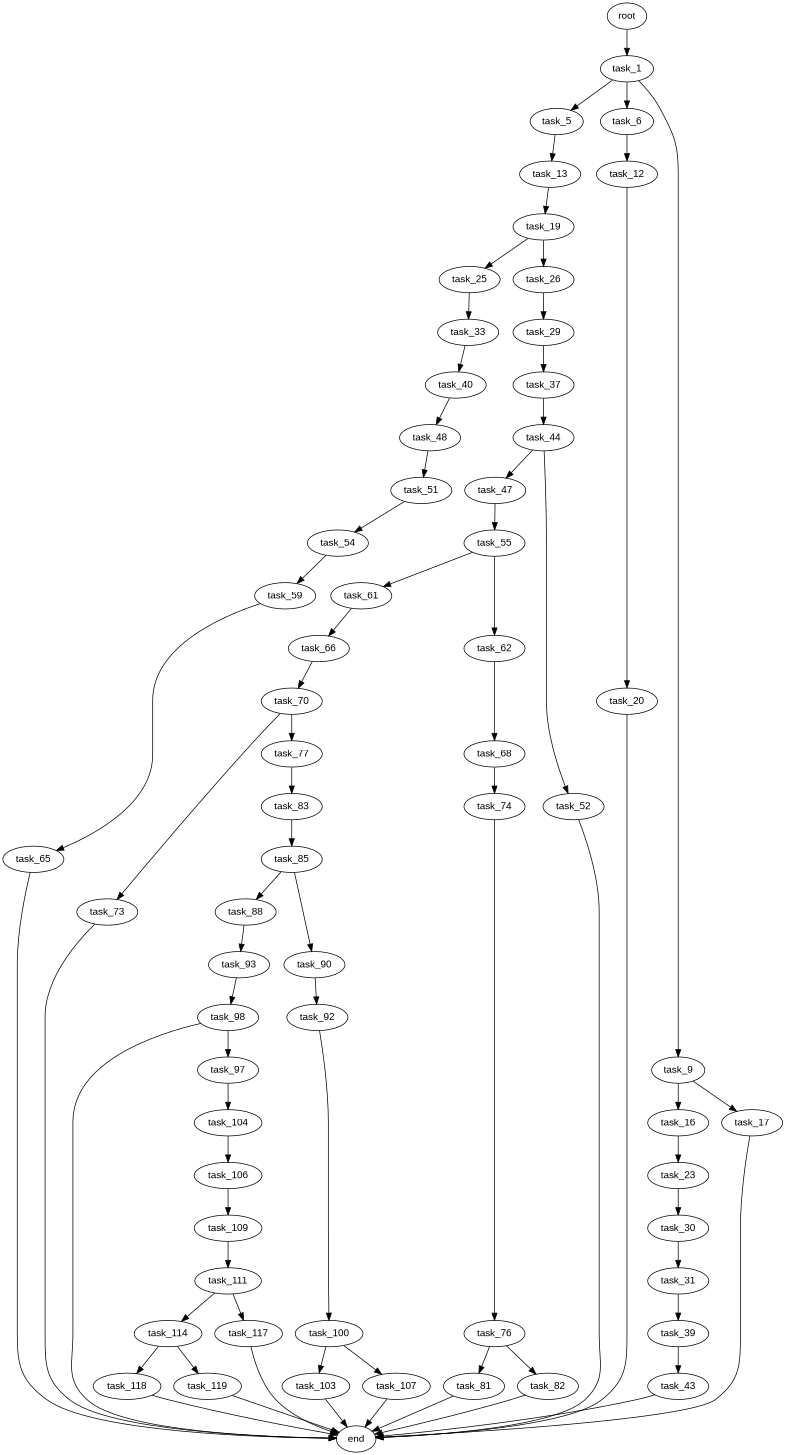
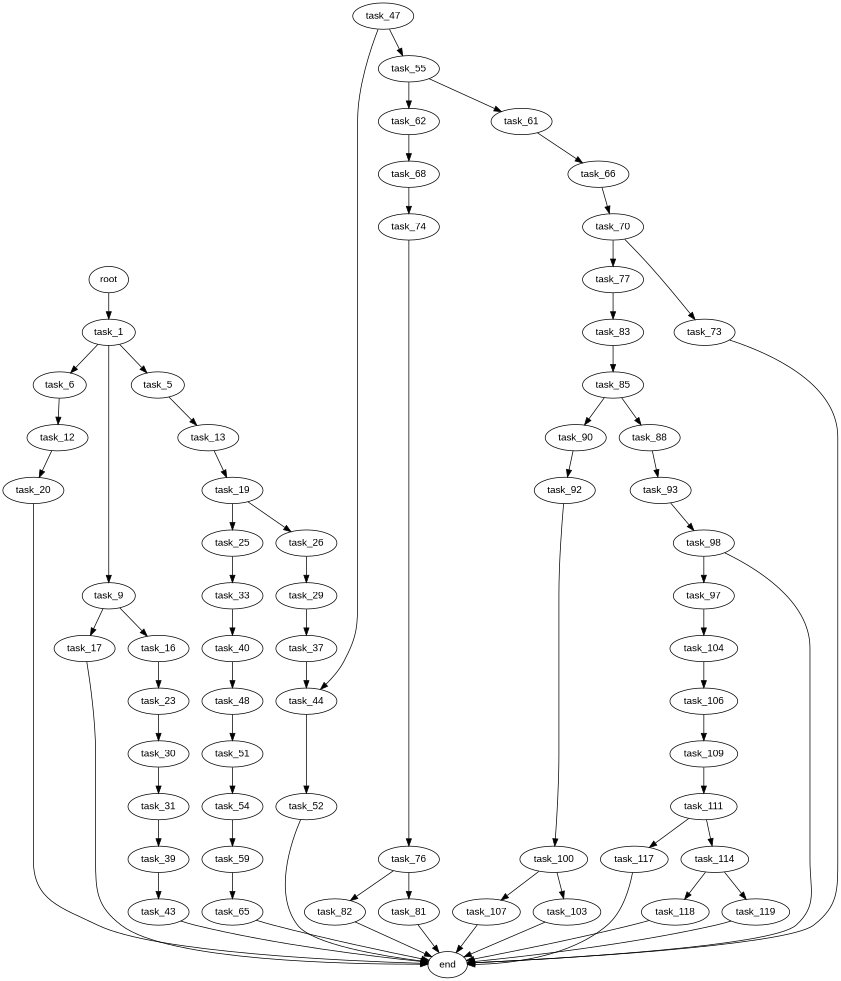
edge "task_44" -> "task_47": reversed
